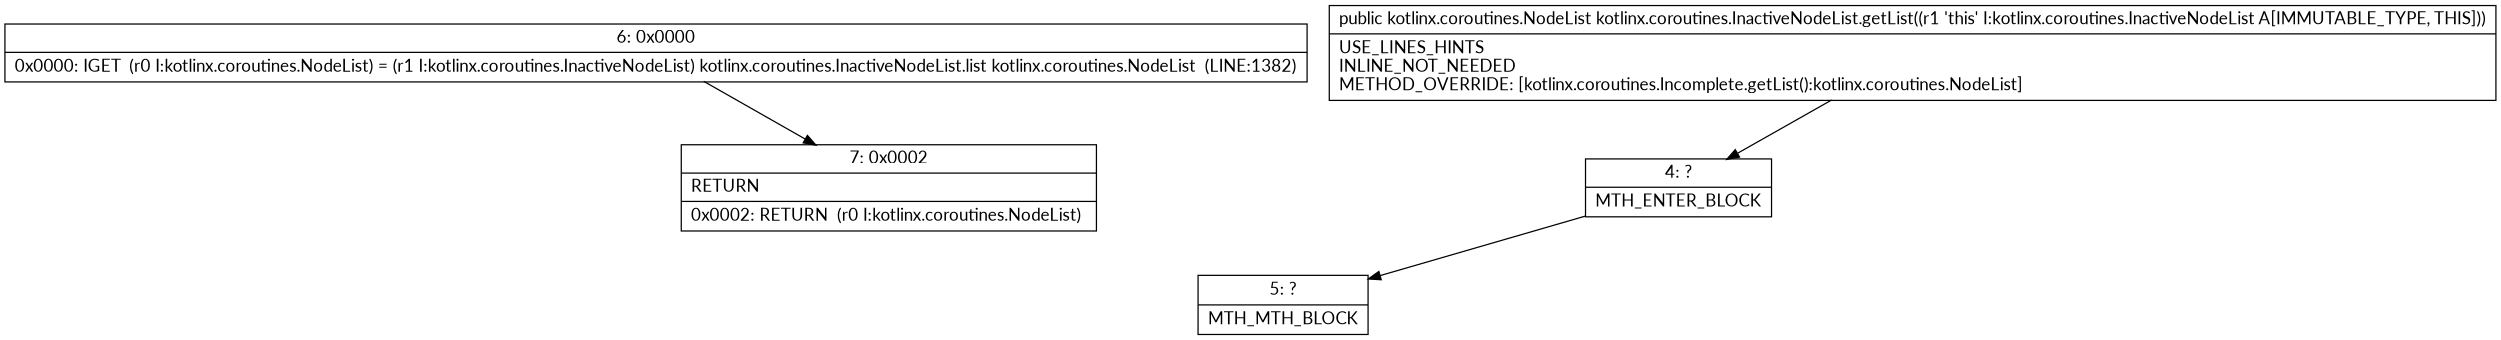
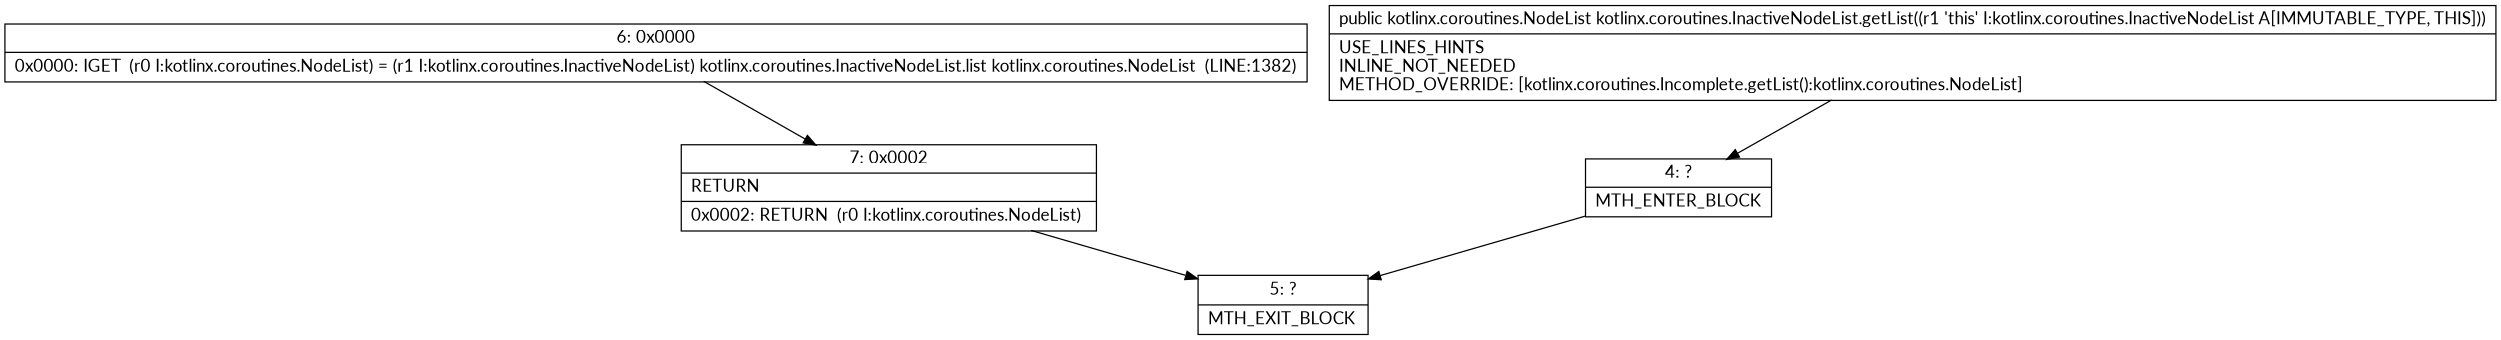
edge "7: 0x0002" -> "5: ?": added
node "5: ?": text "MTH_MTH_BLOCK" -> "MTH_EXIT_BLOCK"
